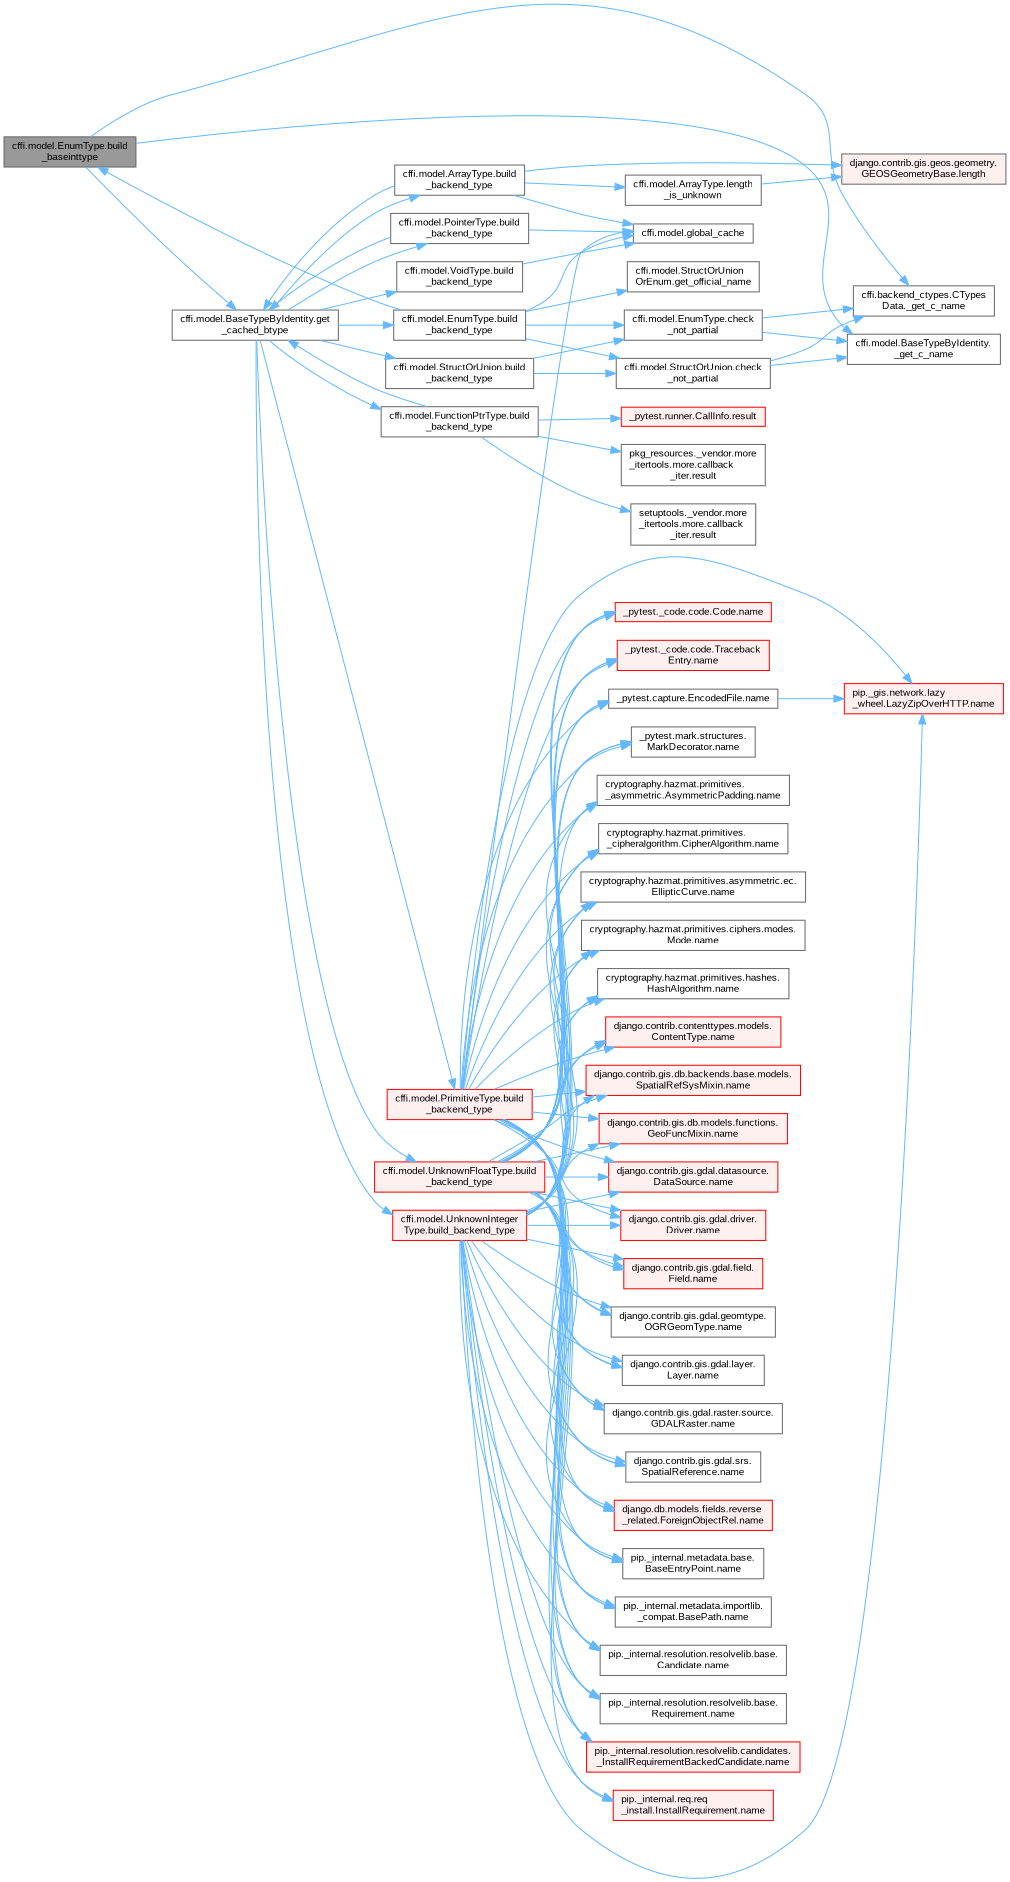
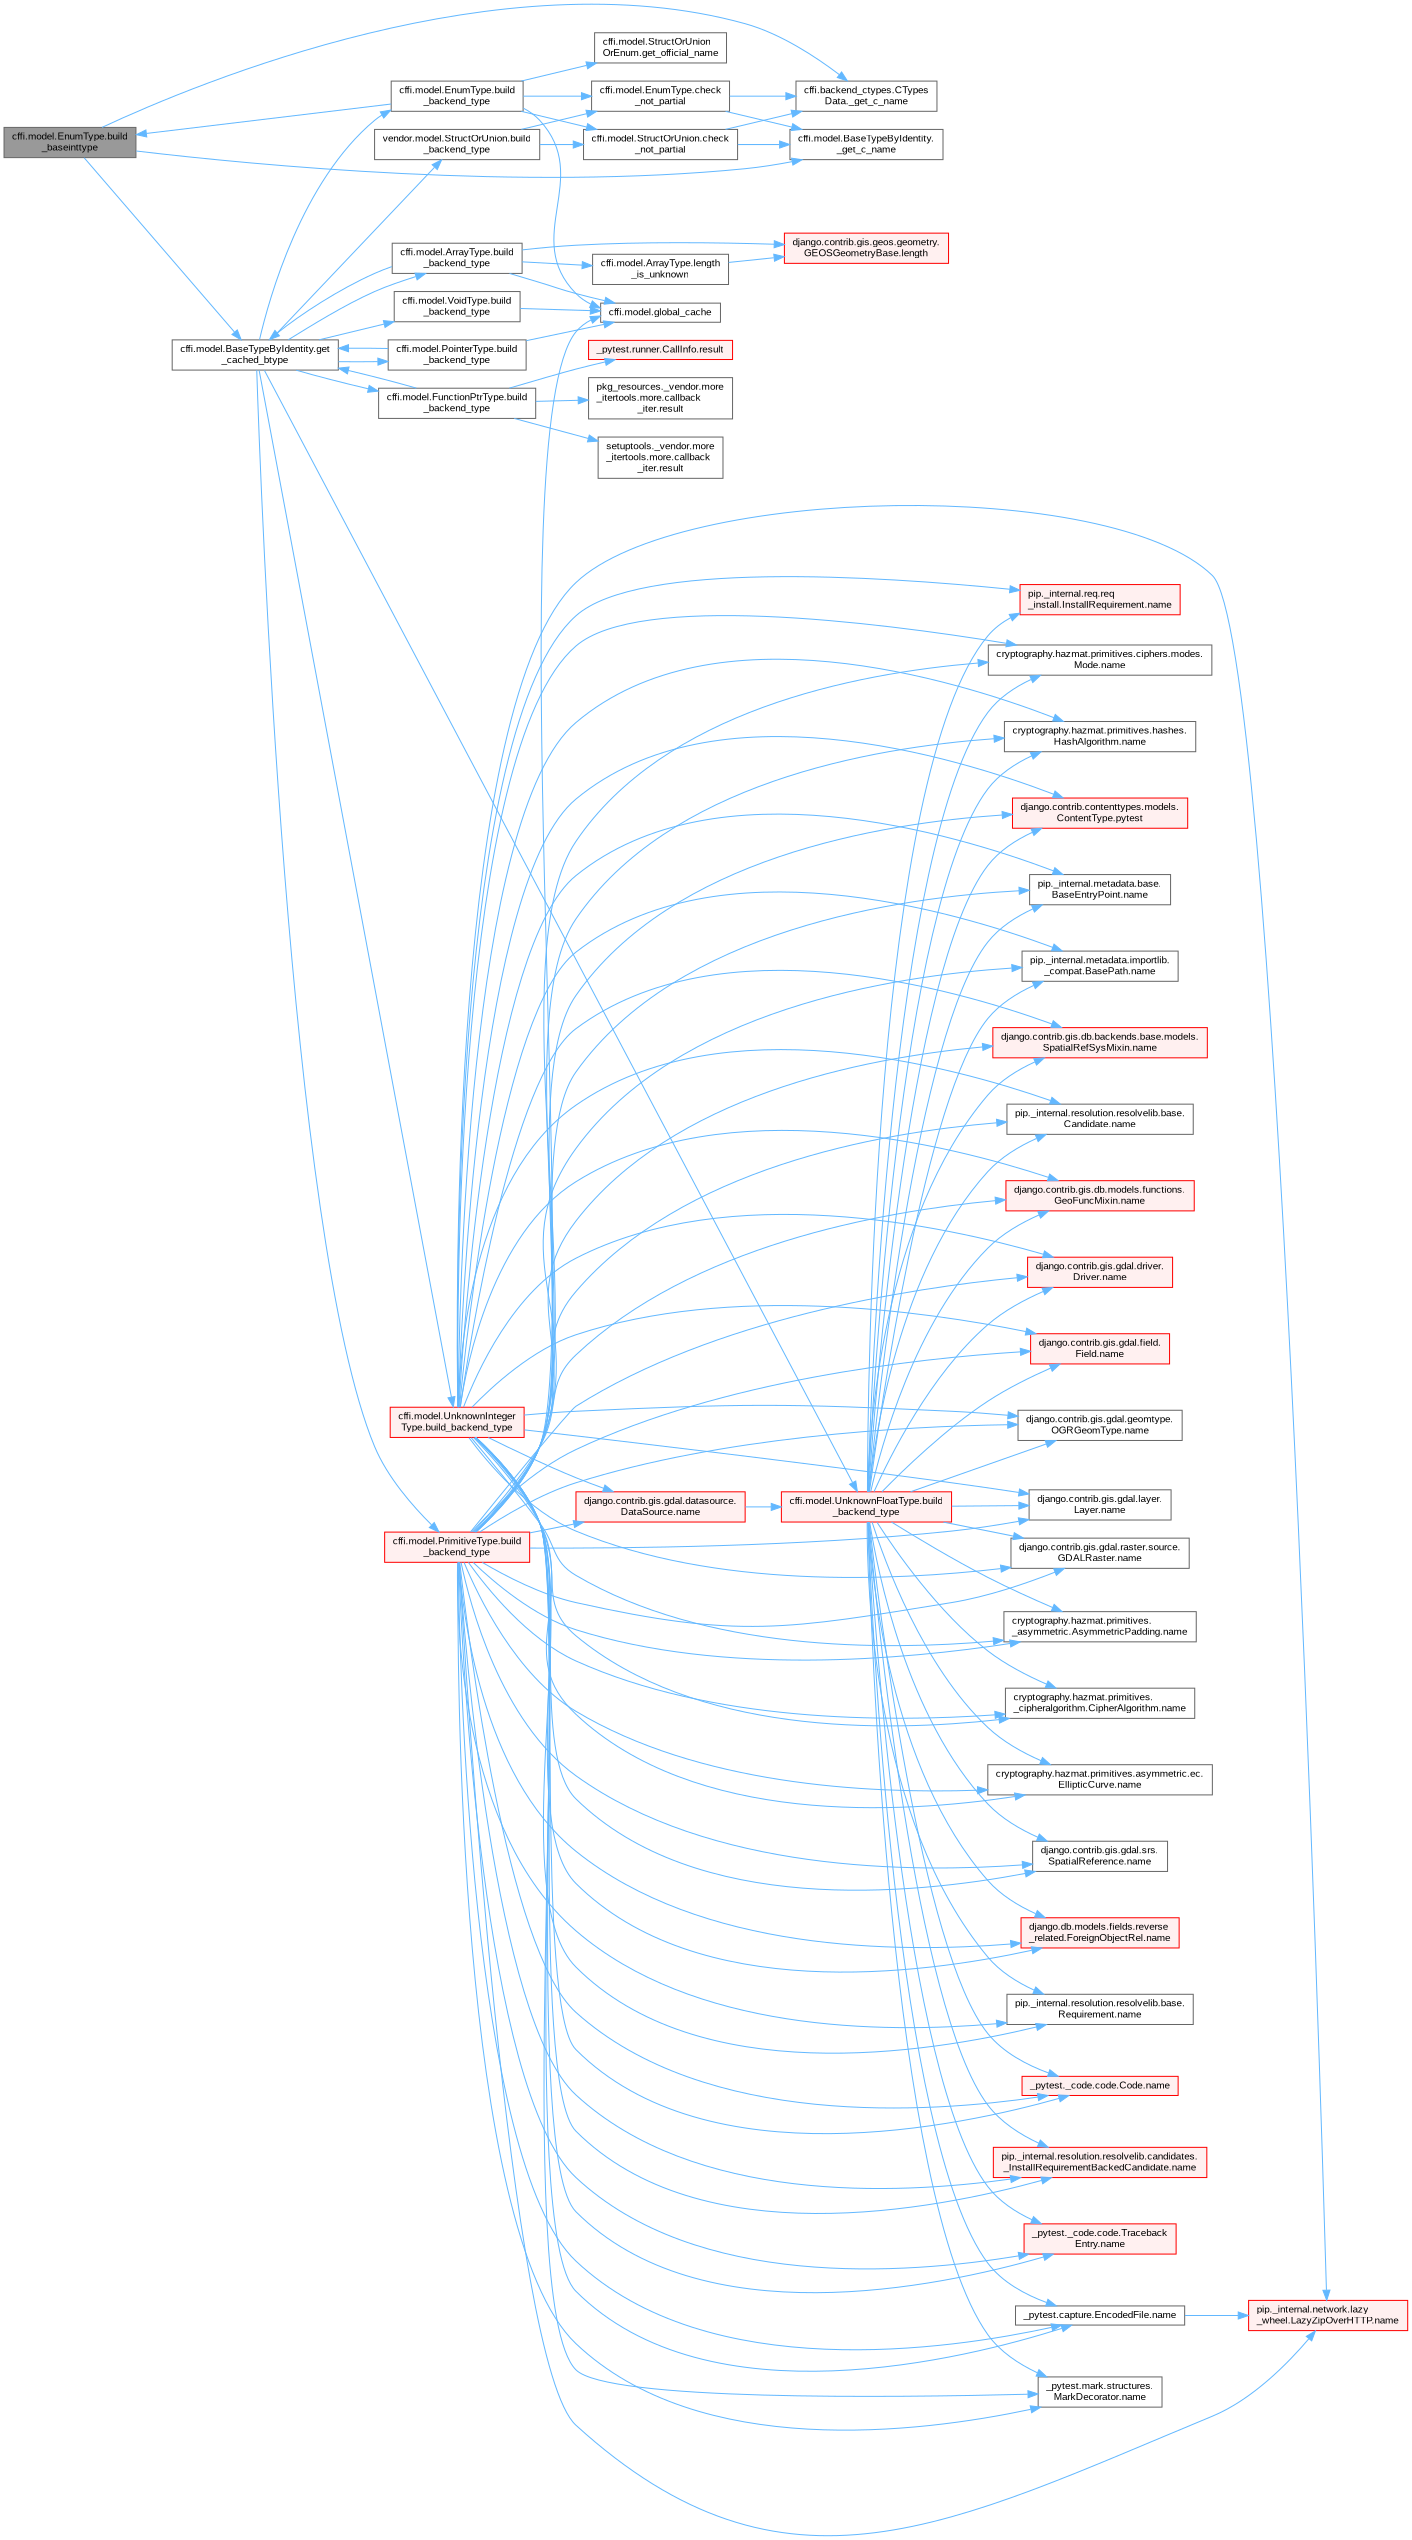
node "django.contrib.gis.geos.geometry. GEOSGeometryBase.length": color grey40 -> red
node "cffi.model.StructOrUnion.build _backend_type": label "cffi.model.StructOrUnion.build _backend_type" -> "vendor.model.StructOrUnion.build _backend_type"
node "pip._gis.network.lazy _wheel.LazyZipOverHTTP.name": label "pip._gis.network.lazy _wheel.LazyZipOverHTTP.name" -> "pip._internal.network.lazy _wheel.LazyZipOverHTTP.name"
node "django.contrib.contenttypes.models. ContentType.name": label "django.contrib.contenttypes.models. ContentType.name" -> "django.contrib.contenttypes.models. ContentType.pytest"
edge "cffi.model.UnknownFloatType.build _backend_type" -> "django.contrib.gis.gdal.datasource. DataSource.name": reversed
